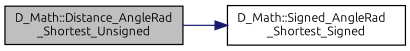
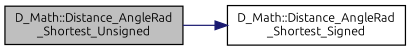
node "D_Math::Signed_AngleRad _Shortest_Signed": label "D_Math::Signed_AngleRad _Shortest_Signed" -> "D_Math::Distance_AngleRad _Shortest_Signed"
